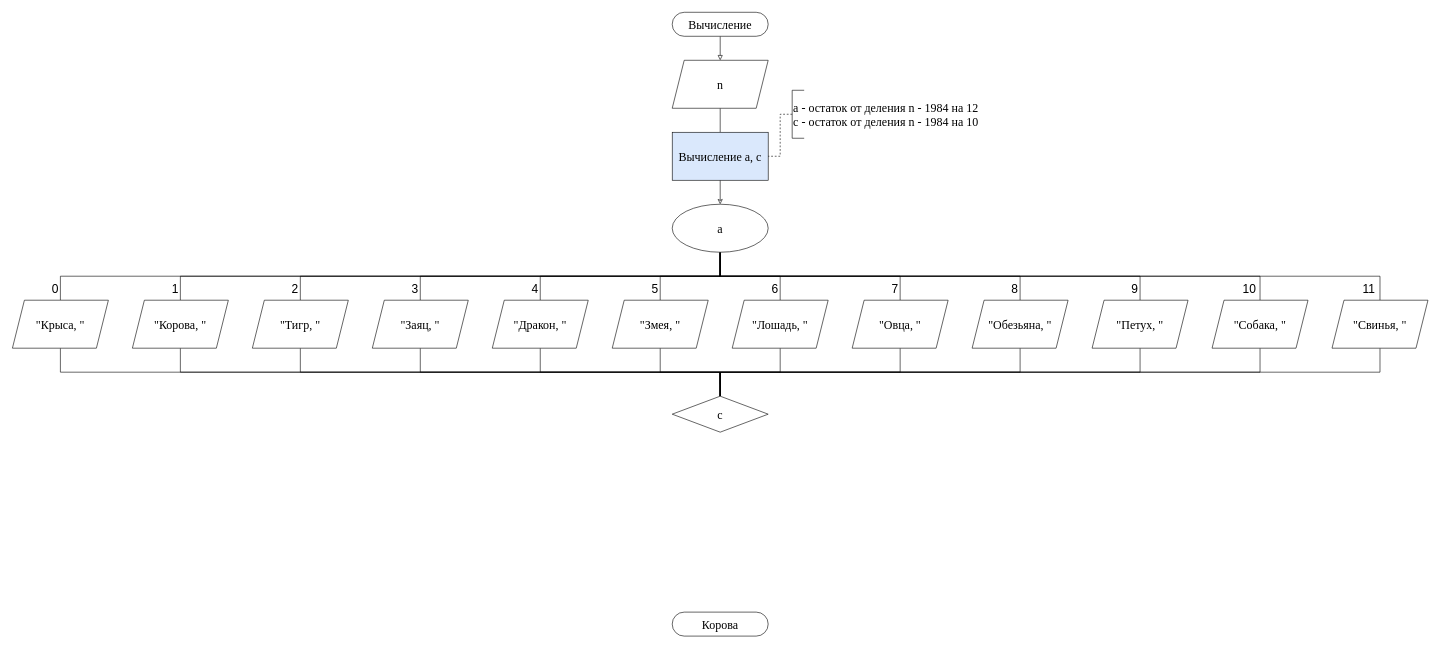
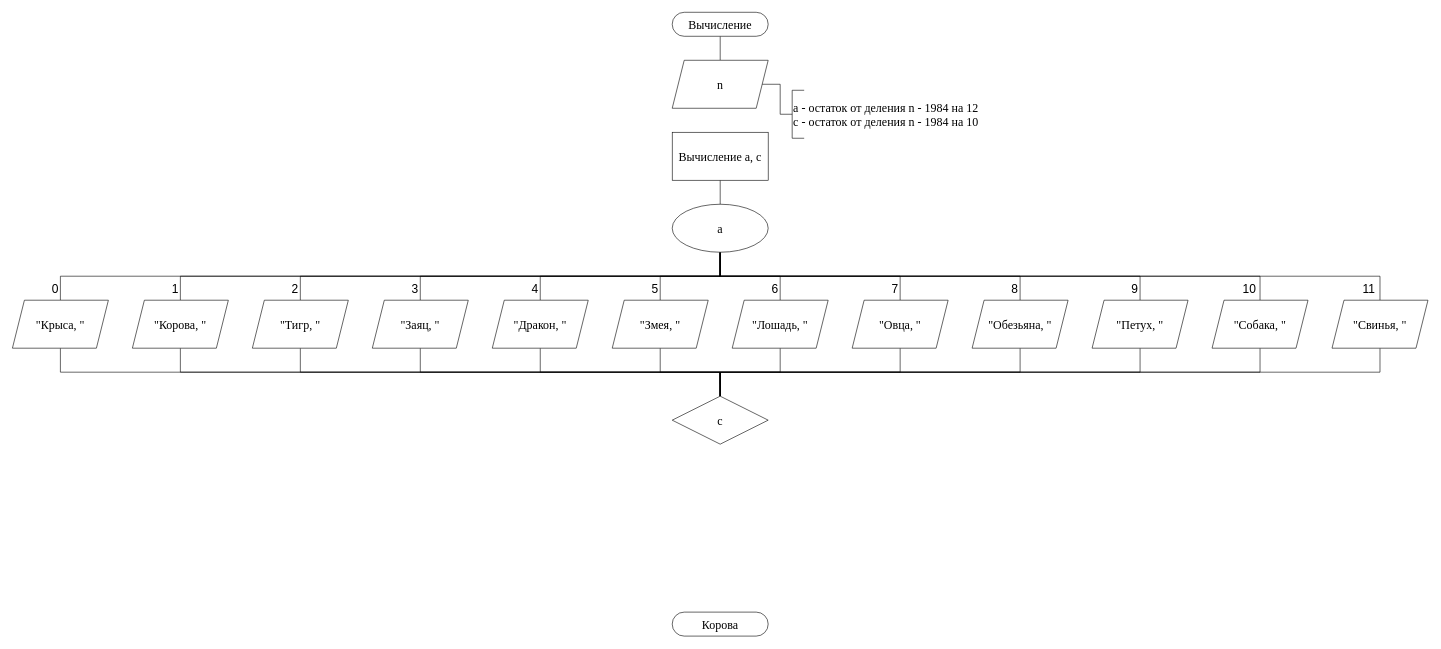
edge "Вычисление" -> "n": arrowhead block -> none
edge "n" -- "Вычисление a, c": now "n" -- "a - остаток от деления n - 1984 на 12 с - остаток от деления n - 1984 на 10"
edge "a - остаток от деления n - 1984 на 12 с - остаток от деления n - 1984 на 10" -- "Вычисление a, c": removed
node "Вычисление a, c": fillcolor #dae8fc -> #ffffff
edge "Вычисление a, c" -> "a": arrowhead classic -> none
node "с": size 96x36 -> 96x48
